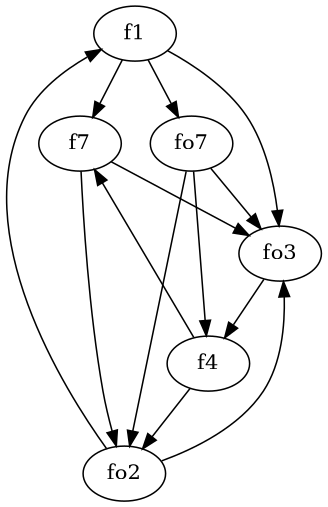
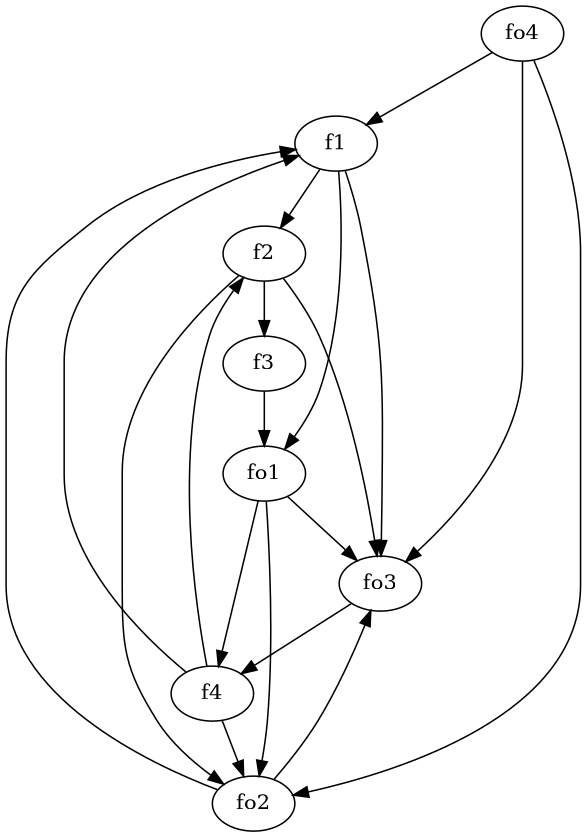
node "fo4": added
node "f7": label "f7" -> "f2"
node "fo7": label "fo7" -> "fo1"
node "f3": added
edge "f4" -> "f1": added
